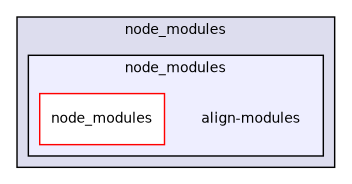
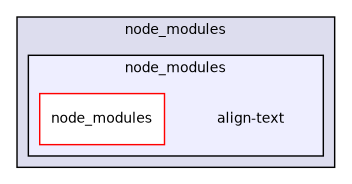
node "align-modules": label "align-modules" -> "align-text"
